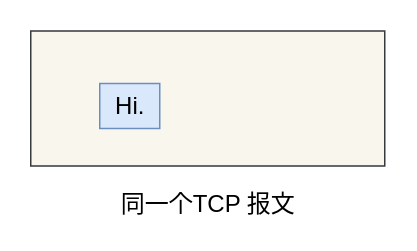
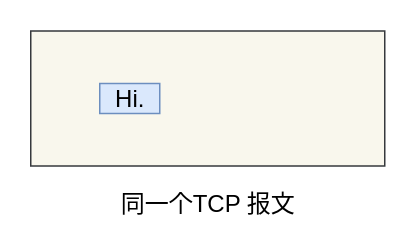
node "Hi.": size 60x45 -> 60x30
